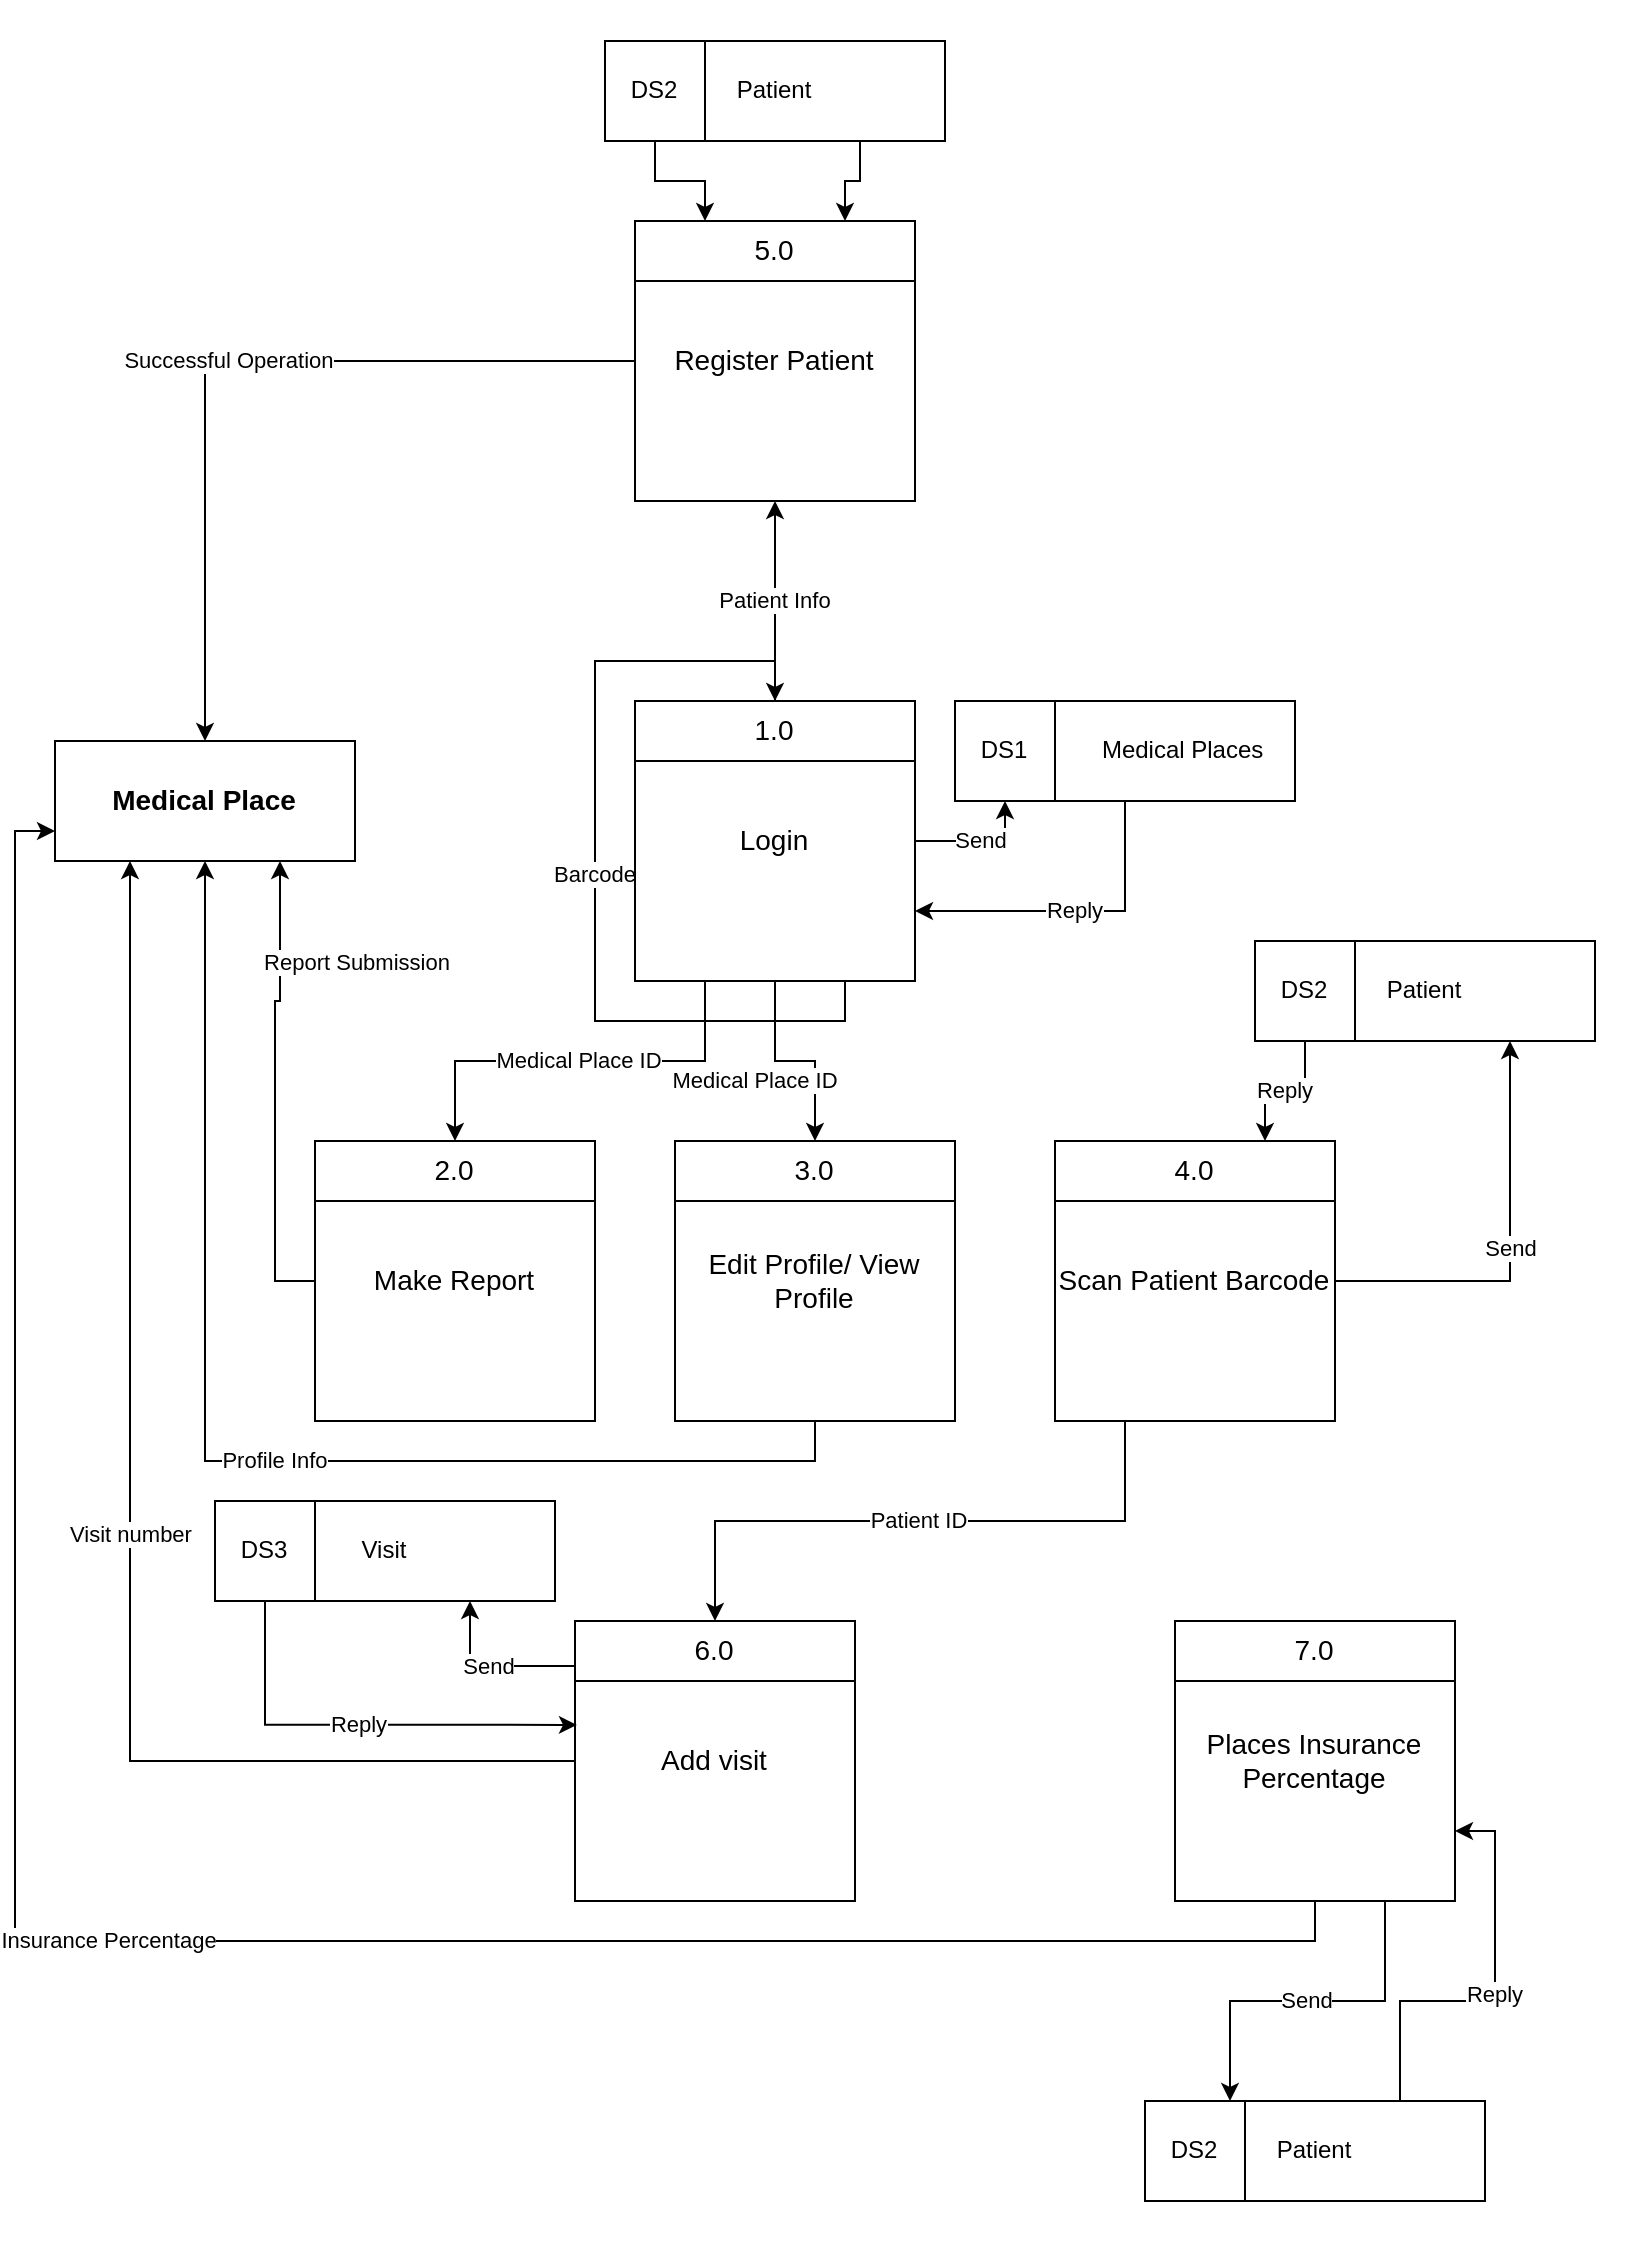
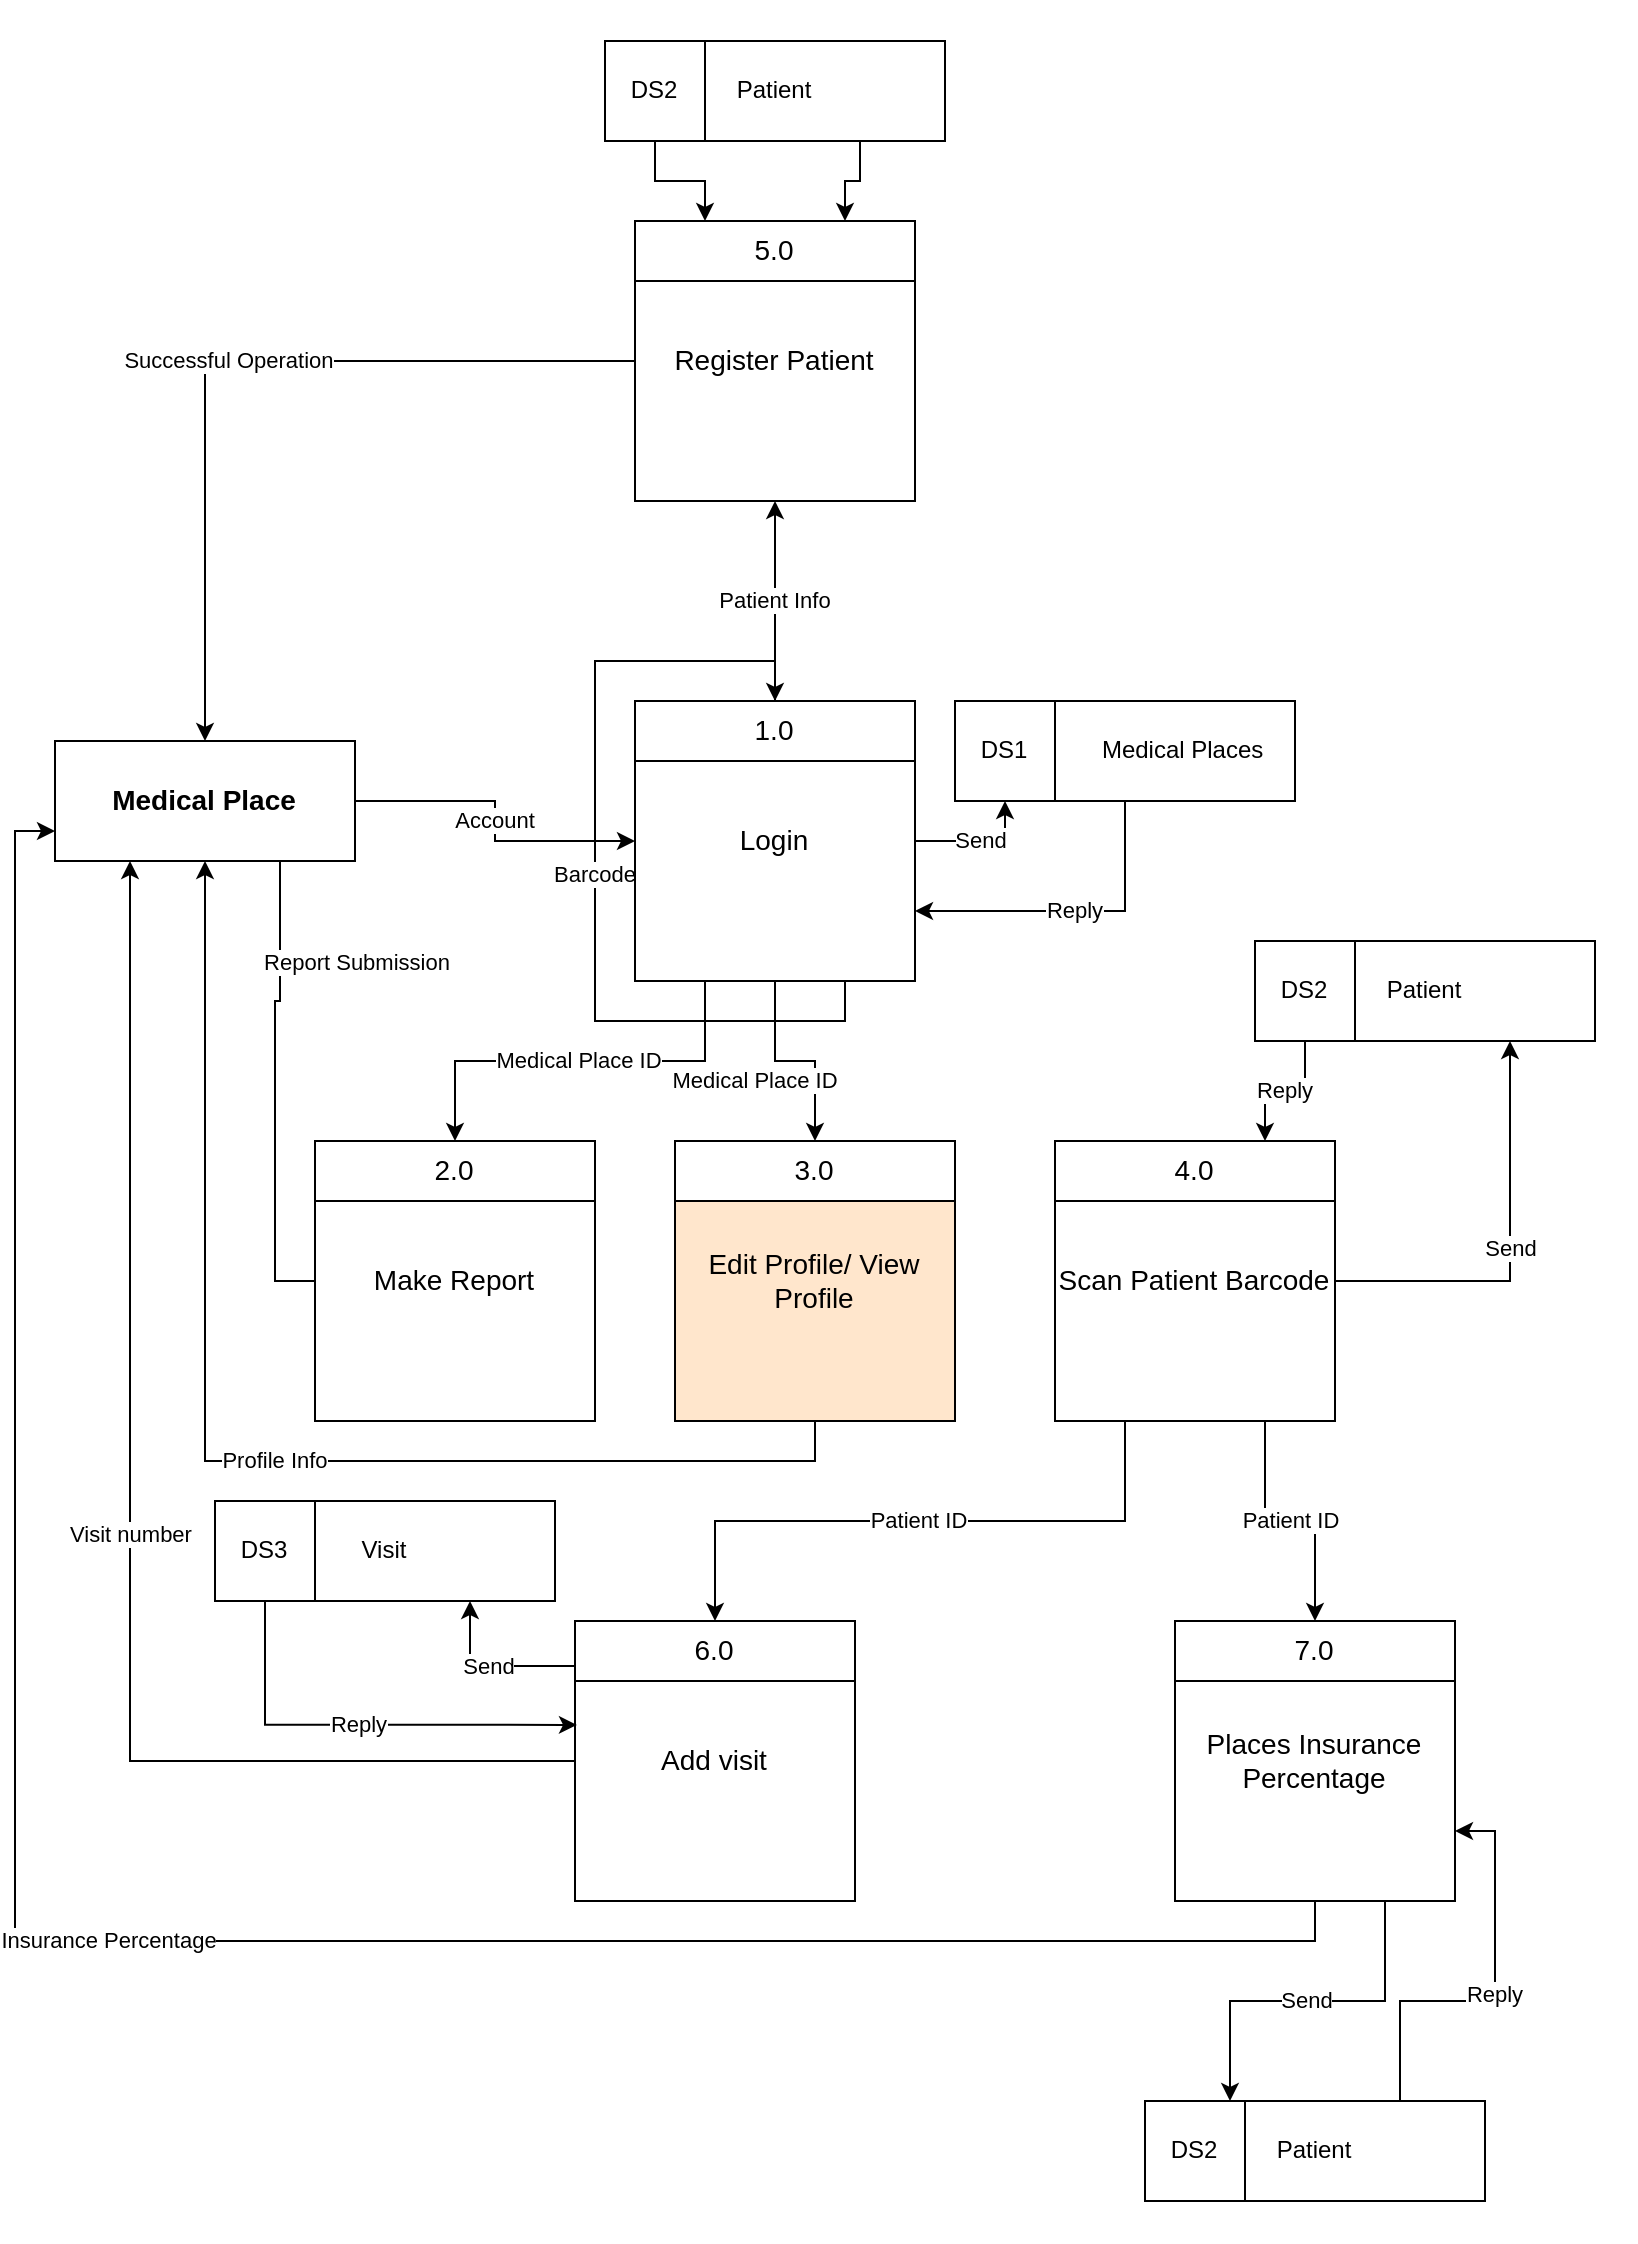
edge "Medical Place" -> "Login": added, label "Account"
edge "Make Report" -> "Medical Place": arrowhead classic -> none
node "Edit Profile/ View Profile": fillcolor #ffffff -> #ffe6cc
edge "Scan Patient Barcode" -> "7.0": added, label "Patient ID"
